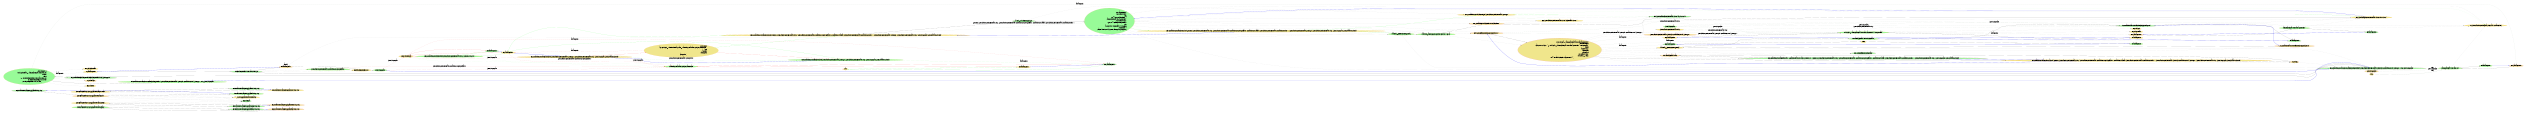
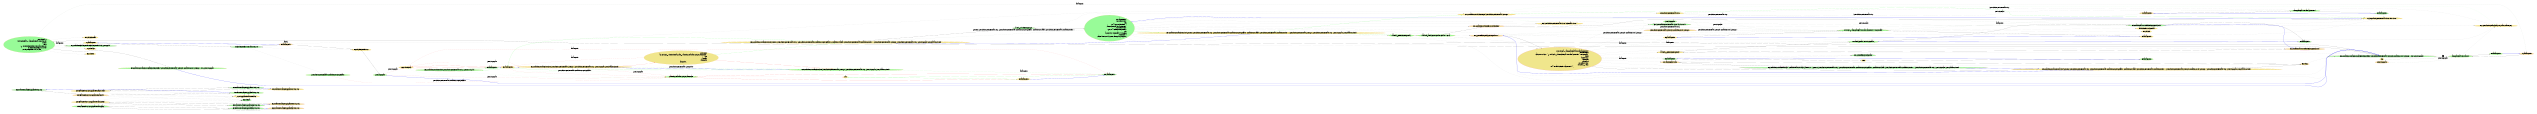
edge "System.Collections.Generic.IEnumerable<string>" -> "nameComparer.Equals(v.Item1.Name, arguments.First())": added, label "System.Collections.Generic.IEnumerable<string>"
node "Entry Unk.AutoDefault": label "Entry Unk.AutoDefault" -> "BadVerbSelectedError Unk.AutoDefault"
